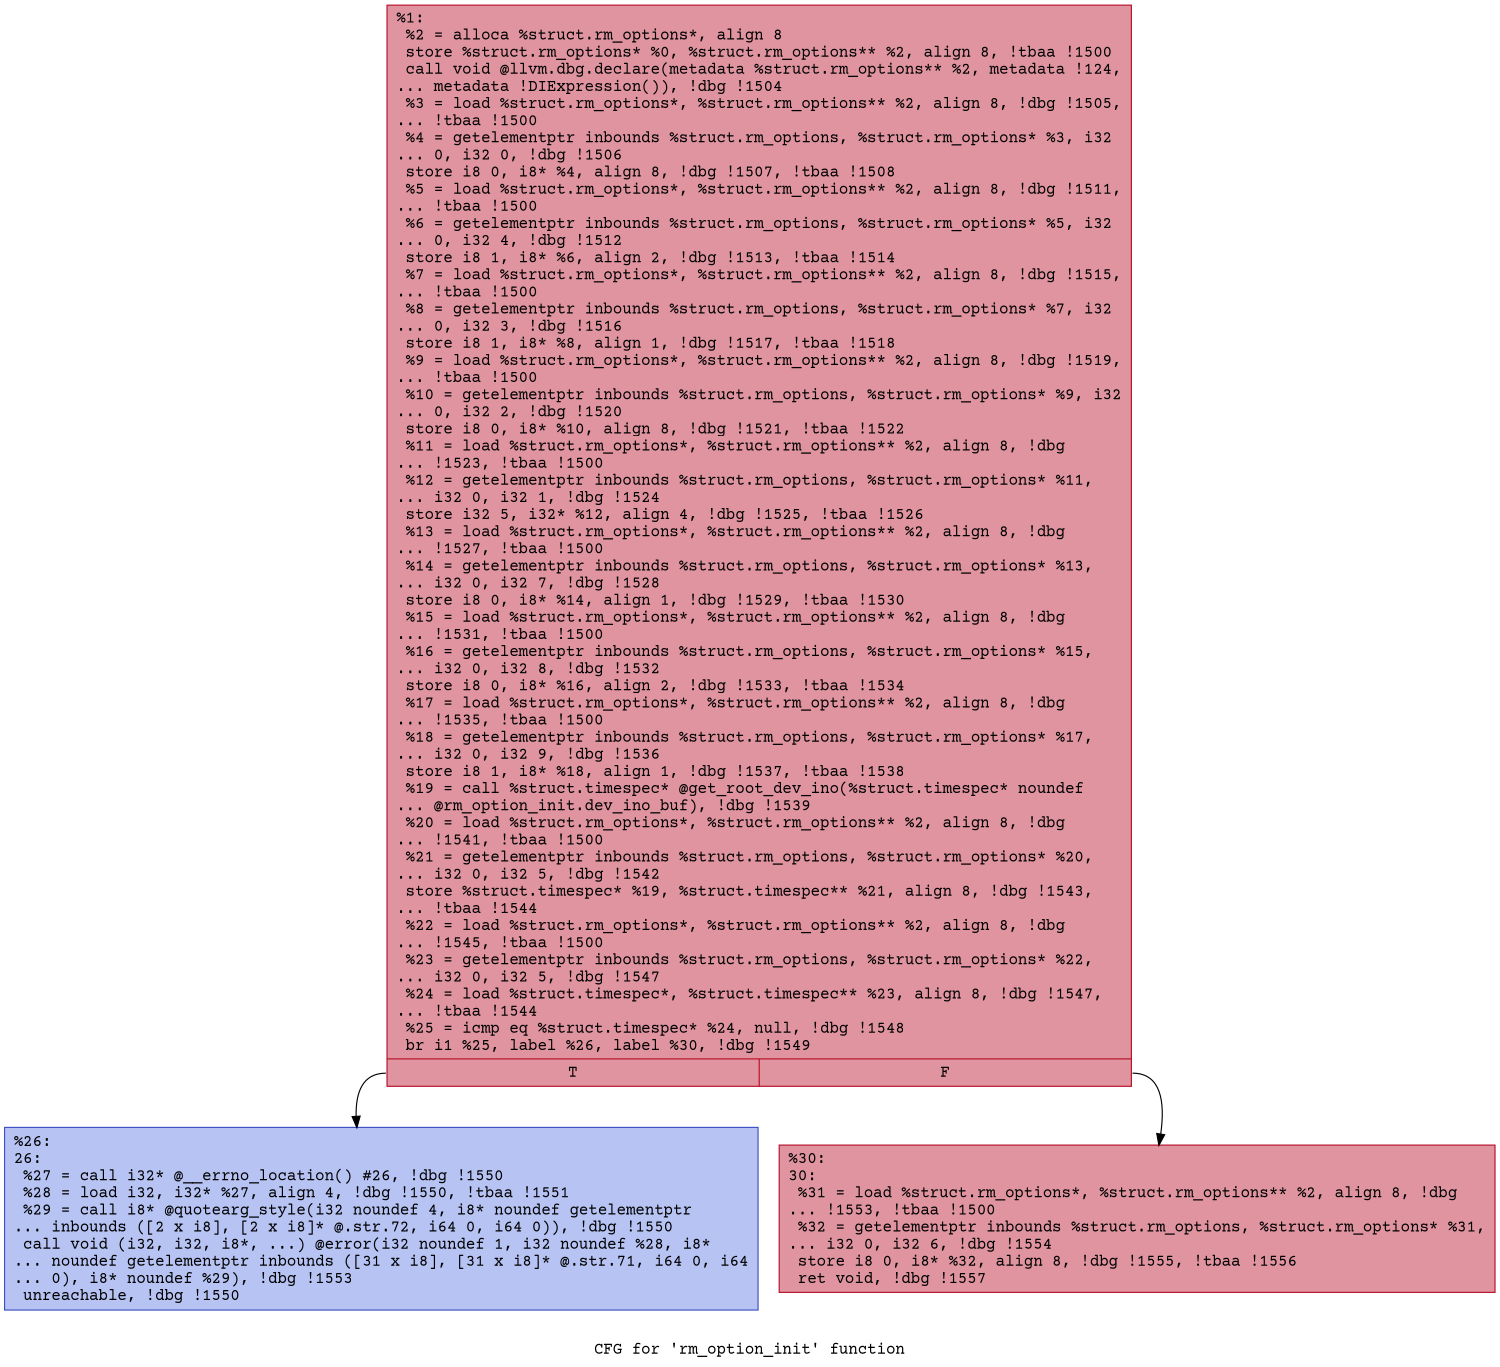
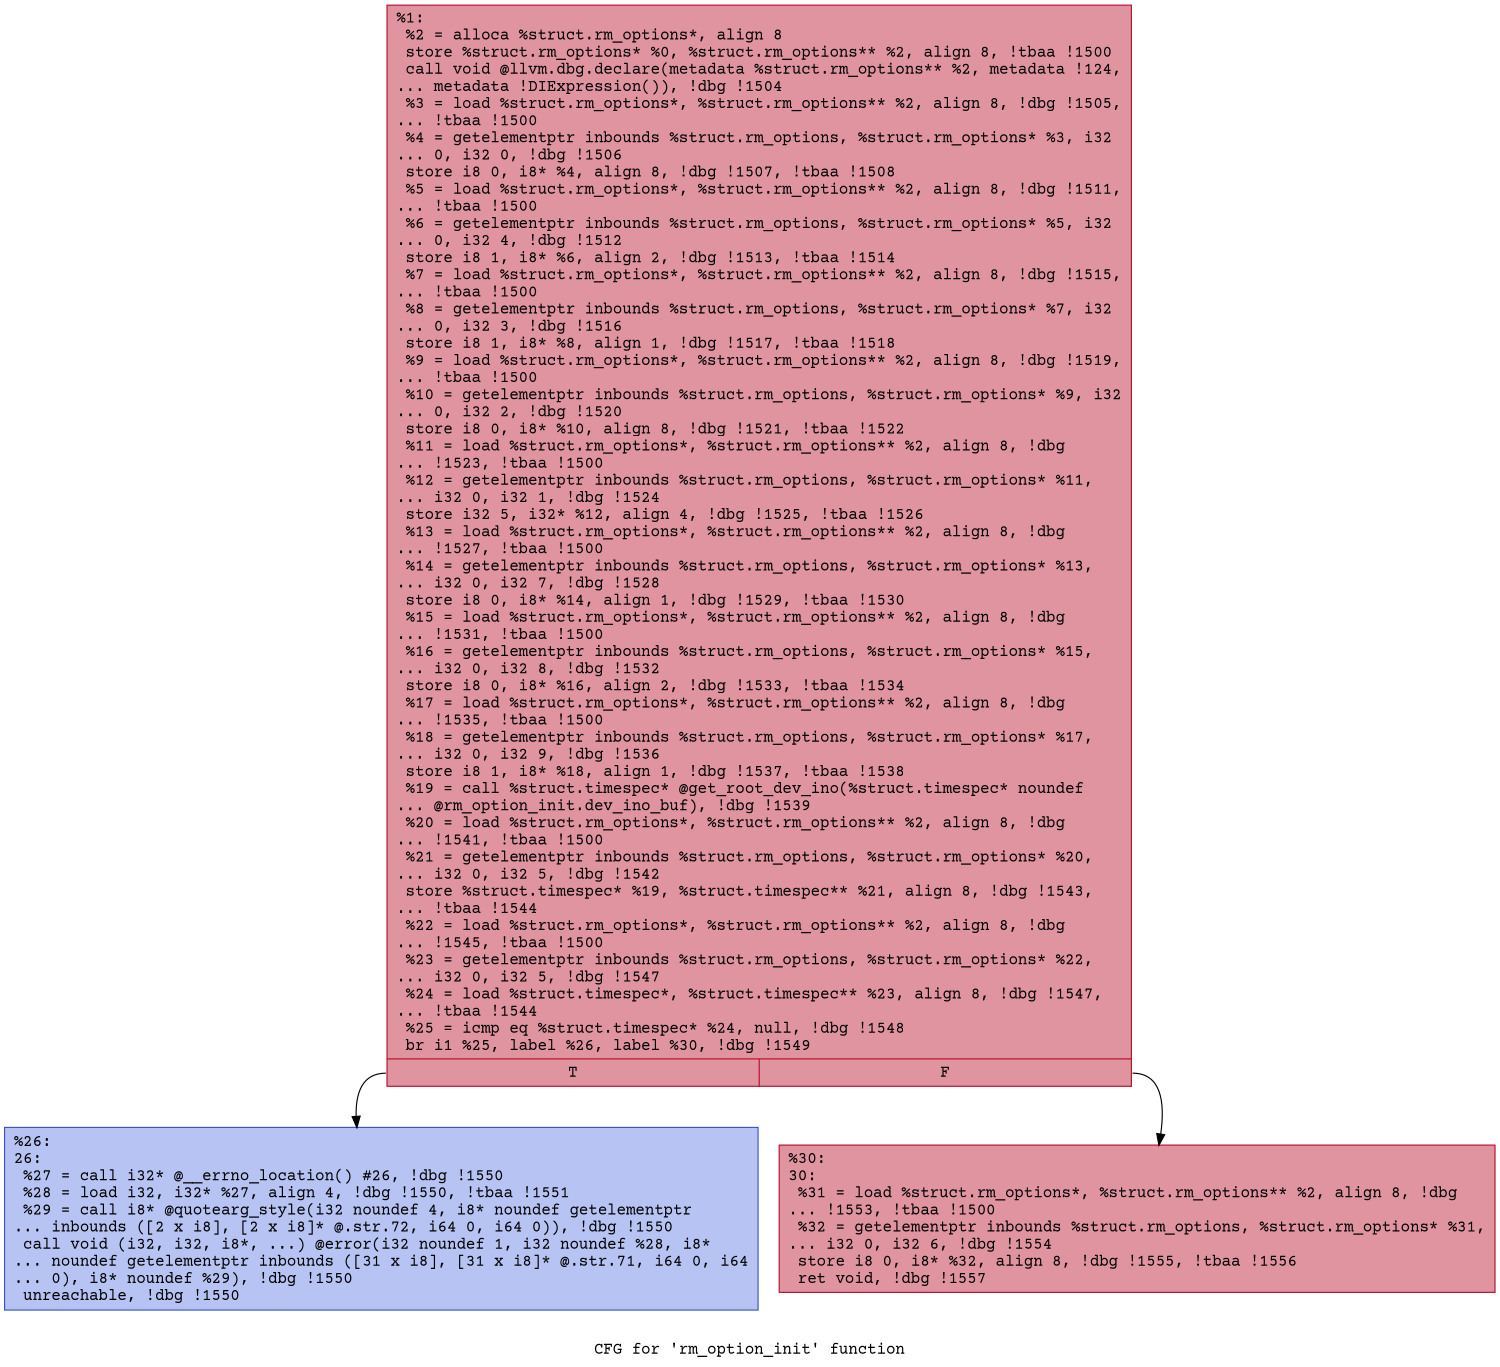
node "%26:": text "... 0), i8* noundef %29), !dbg !1553" -> "... 0), i8* noundef %29), !dbg !1550"
